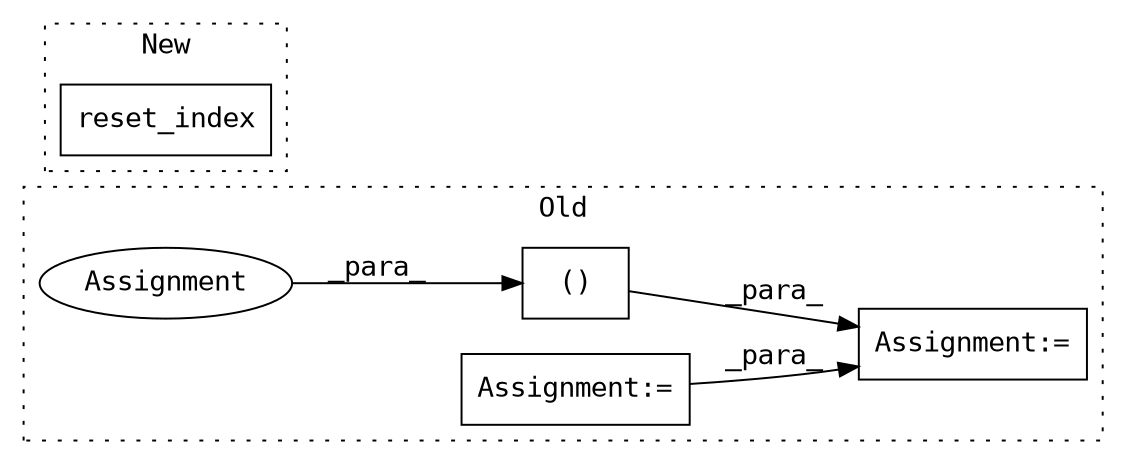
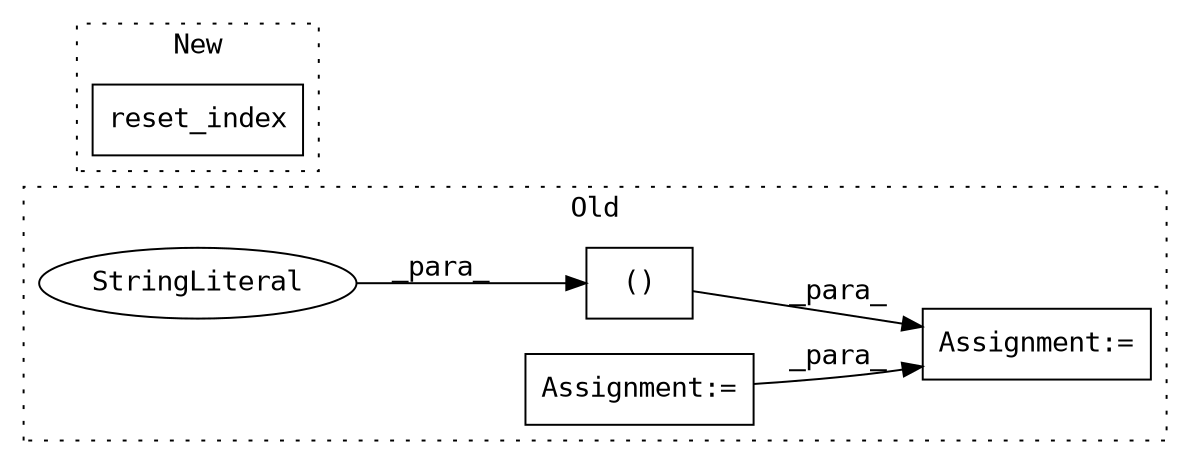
node "Assignment": label "Assignment" -> "StringLiteral"
